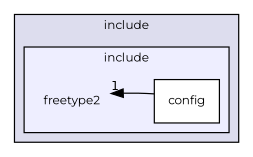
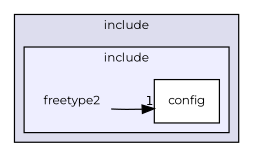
edge "config" -> "freetype2": reversed
